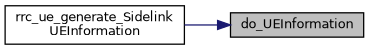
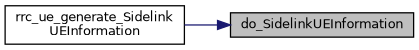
node "do_UEInformation": label "do_UEInformation" -> "do_SidelinkUEInformation"
